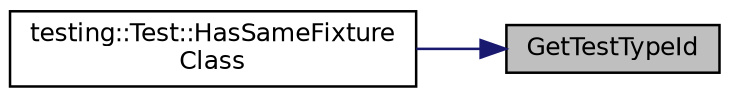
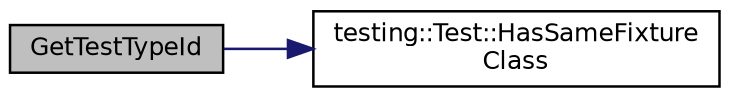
edge "testing::Test::HasSameFixture Class" -> "GetTestTypeId": reversed
